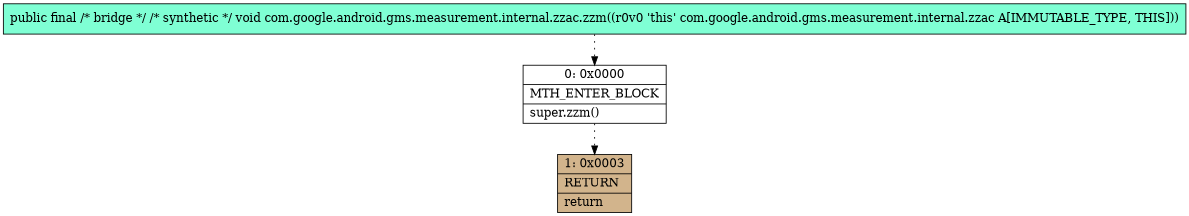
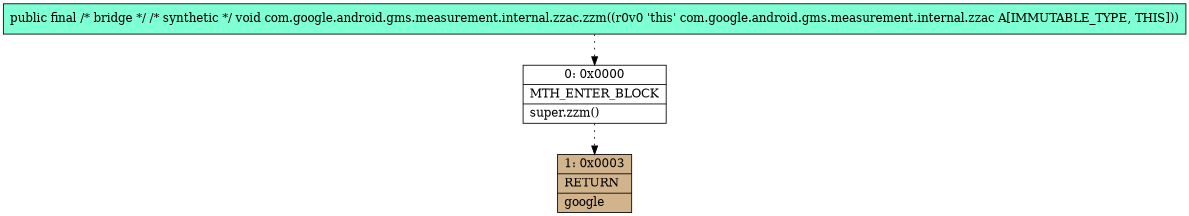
node "1: 0x0003": text "return" -> "google"
